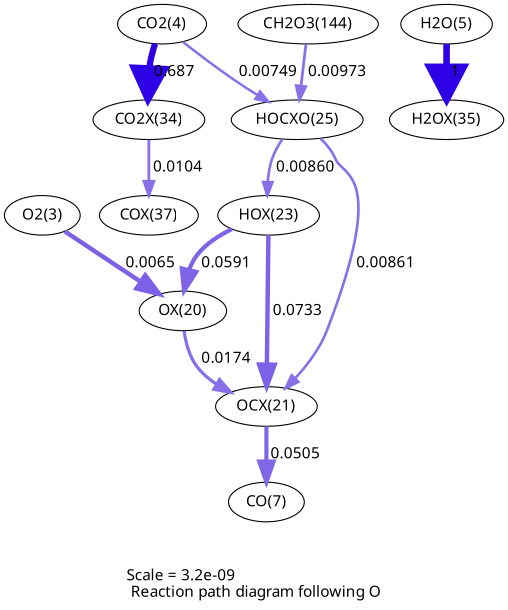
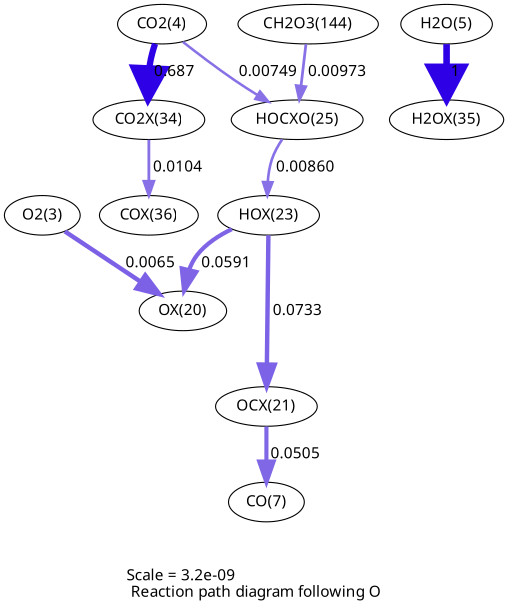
node "COX(37)": label "COX(37)" -> "COX(36)"
edge "HOCXO(25)" -> "OCX(21)": removed, label "0.00861"
edge "OX(20)" -> "OCX(21)": removed, label "0.0174"
